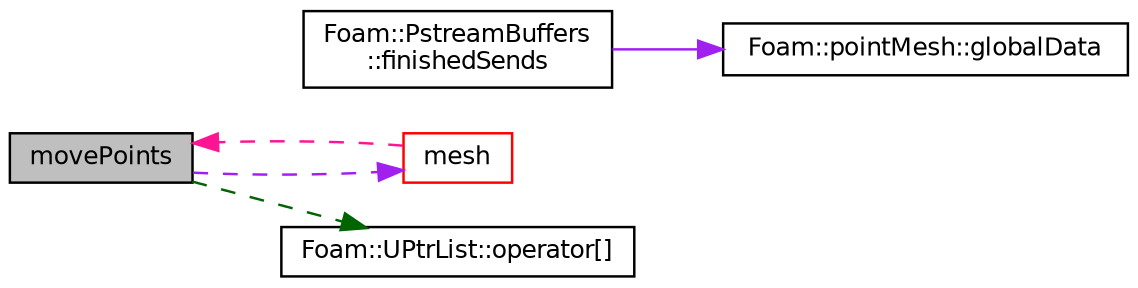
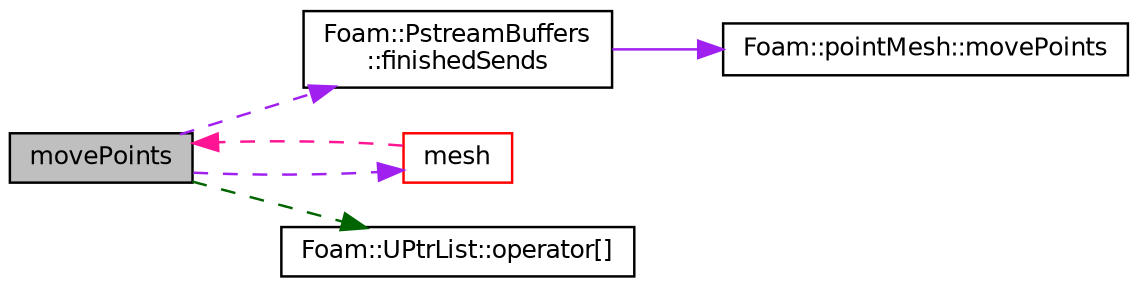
node "Foam::pointMesh::globalData": label "Foam::pointMesh::globalData" -> "Foam::pointMesh::movePoints"
edge "movePoints" -> "Foam::PstreamBuffers ::finishedSends": added
